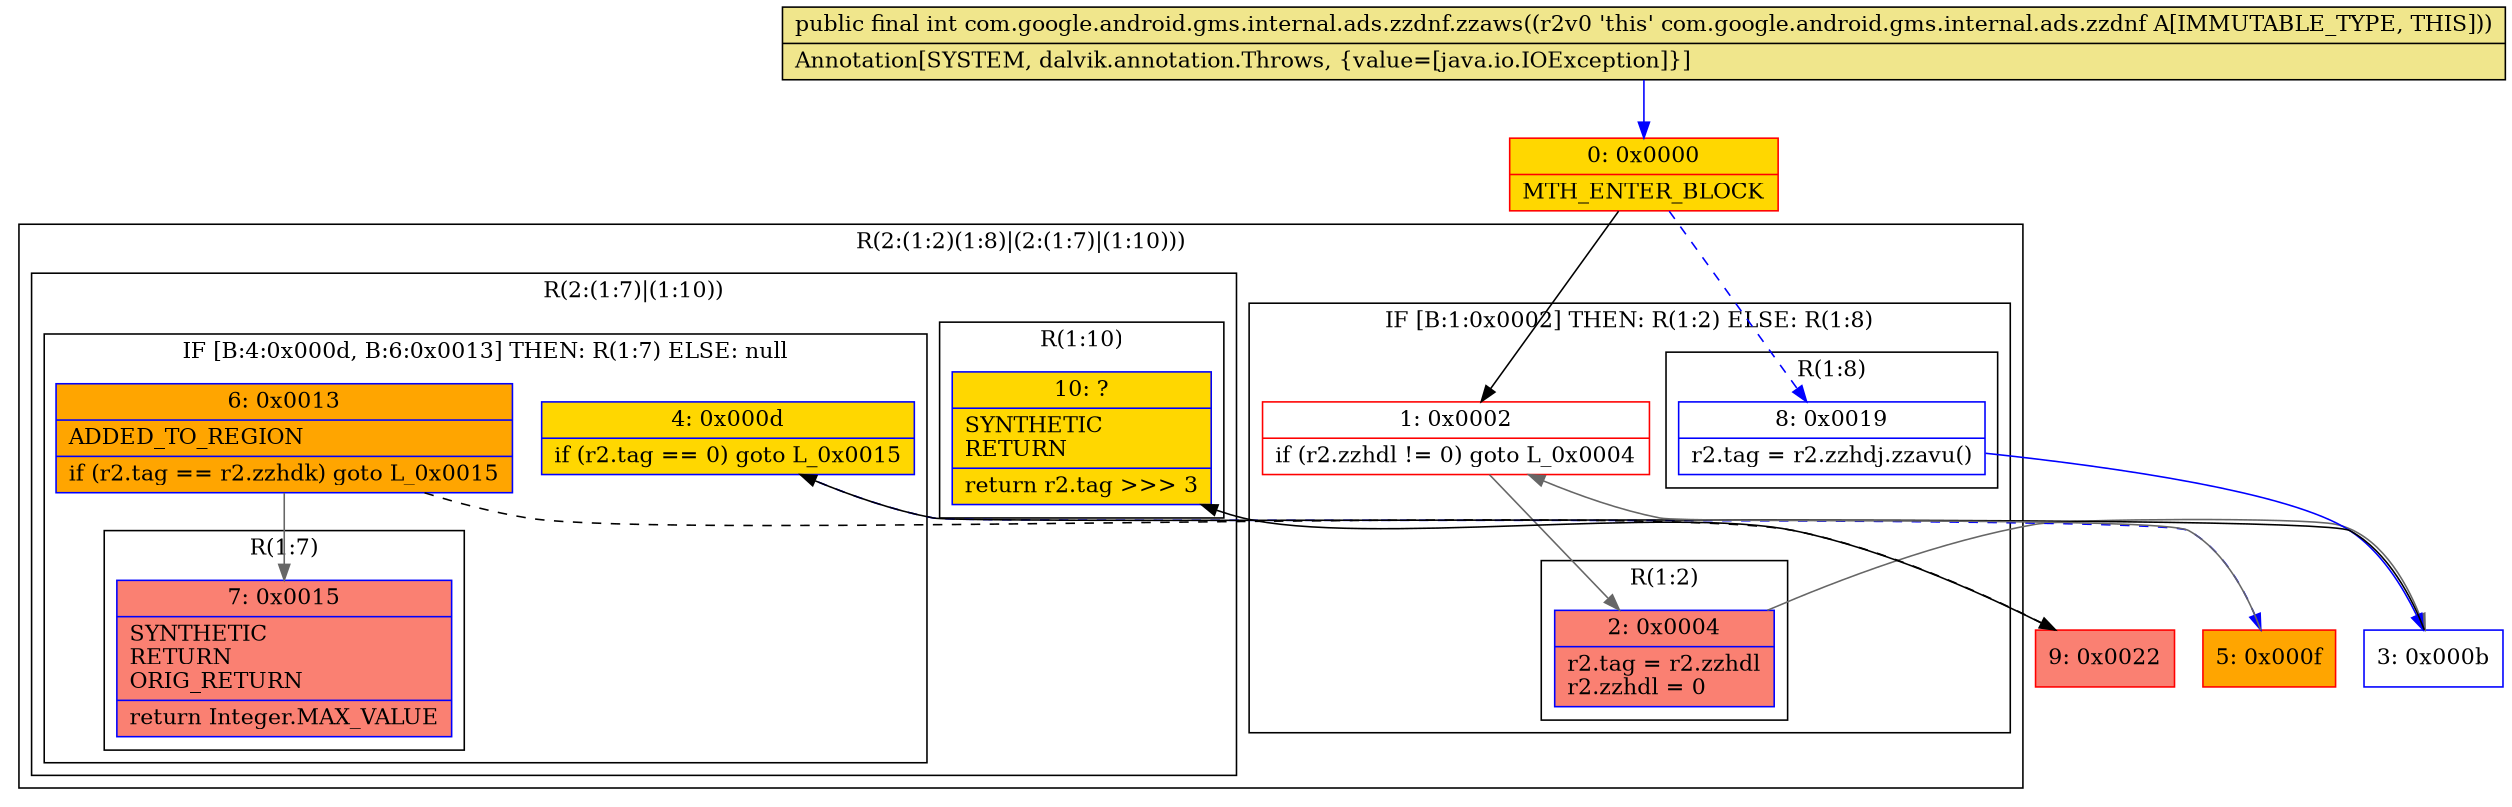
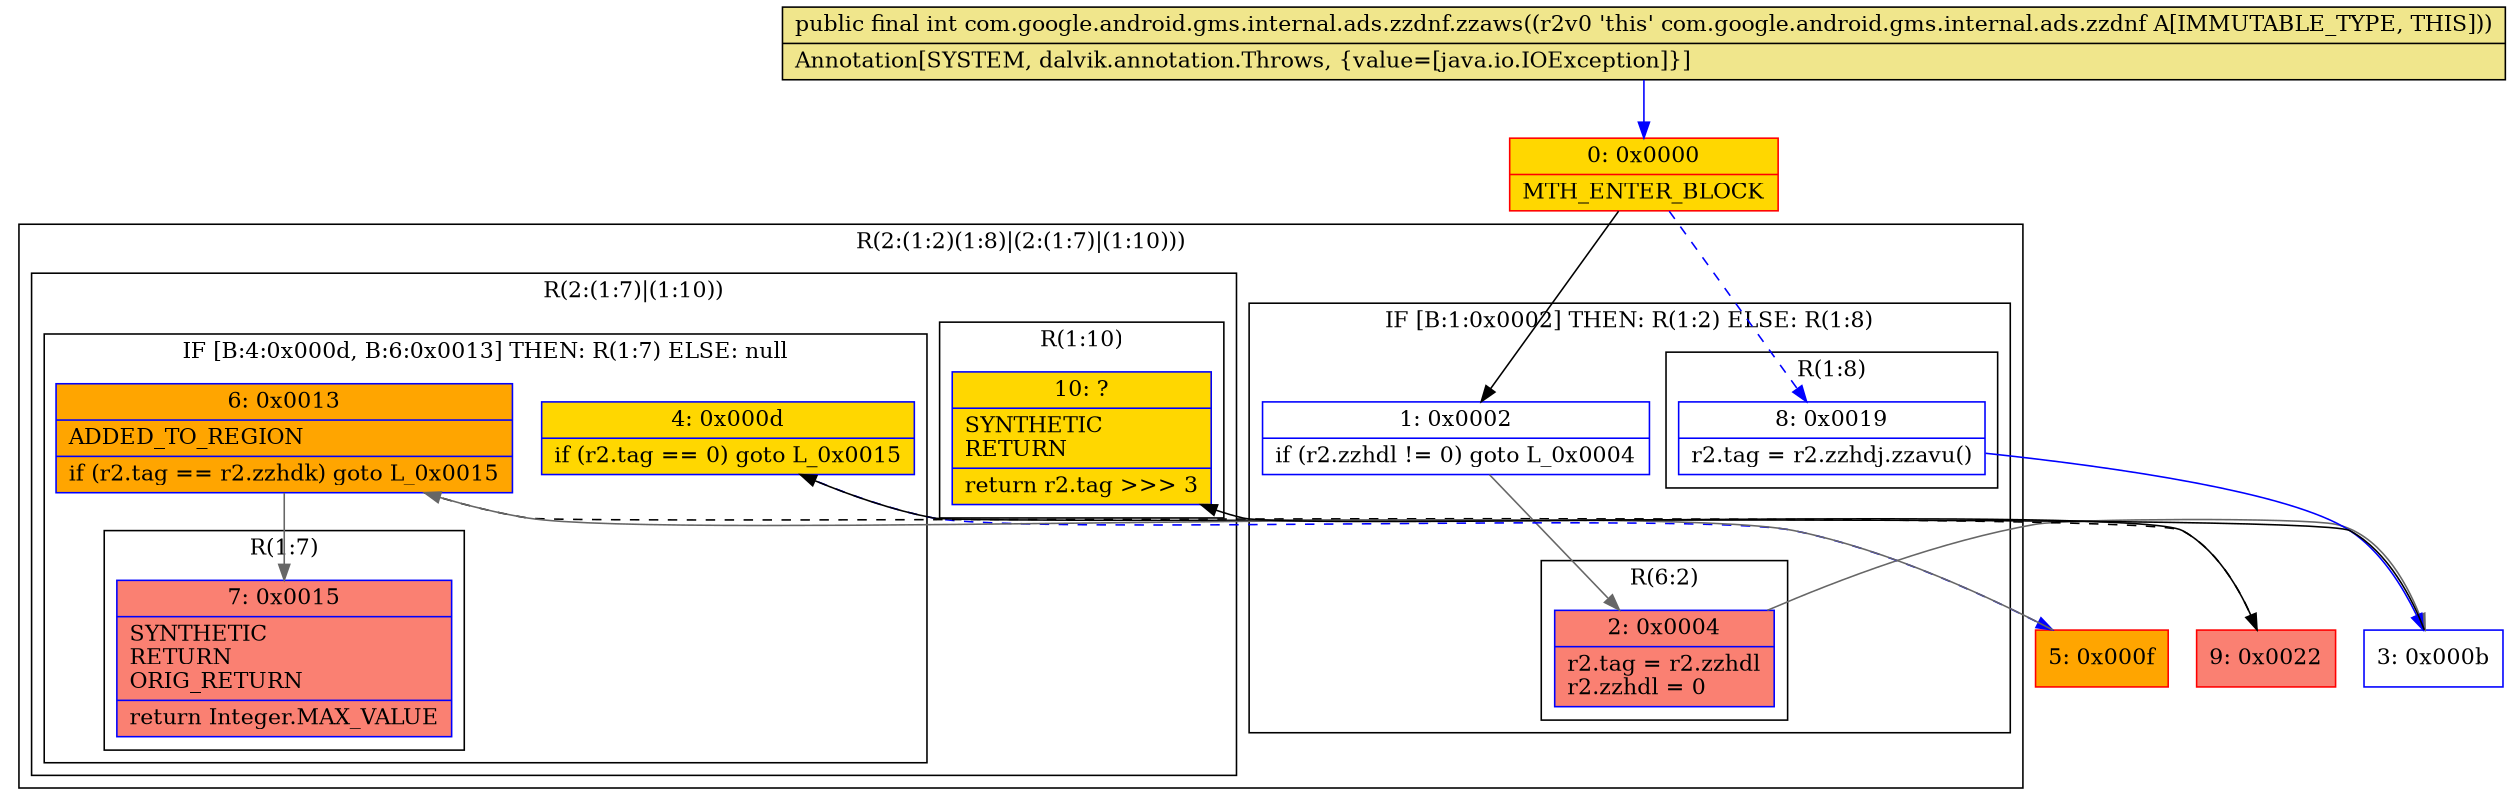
node "1: 0x0002": color red -> blue
edge "5: 0x000f" -> "1: 0x0002": now "5: 0x000f" -> "6: 0x0013"
cluster "R(1:2)": label "R(1:2)" -> "R(6:2)"
